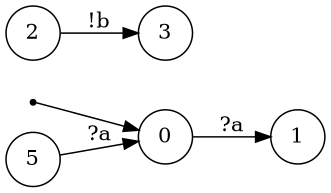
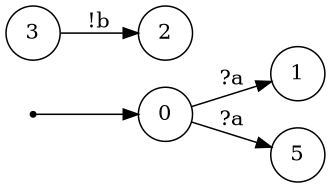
edge "2" -> "3": reversed
edge "5" -> "0": reversed
